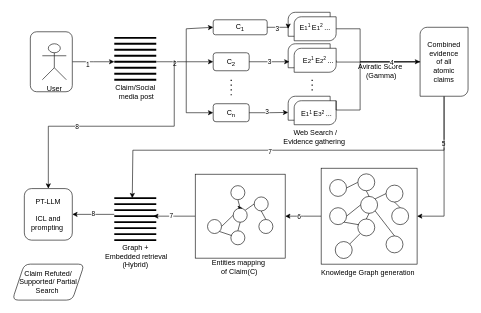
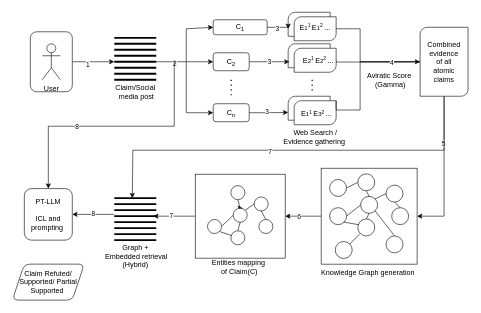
node "User": size 24x36 -> 18x36
node "Aviratic Score (Gamma)": moved (381, 71) -> (390, 80)
node "Claim Refuted/ Supported/ Partial Search": label "Claim Refuted/ Supported/ Partial Search" -> "Claim Refuted/ Supported/ Partial Supported"
